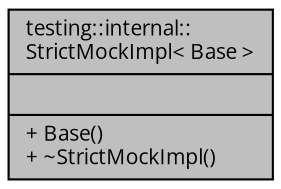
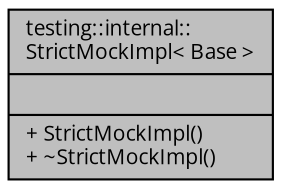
node "testing::internal::": text "+ Base()" -> "+ StrictMockImpl()"
